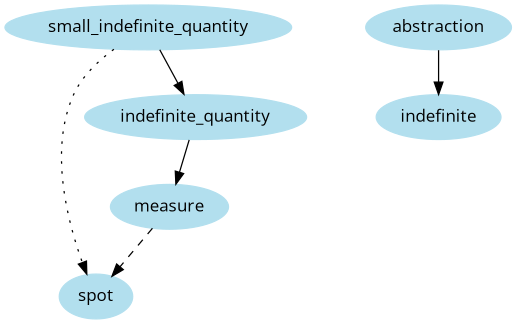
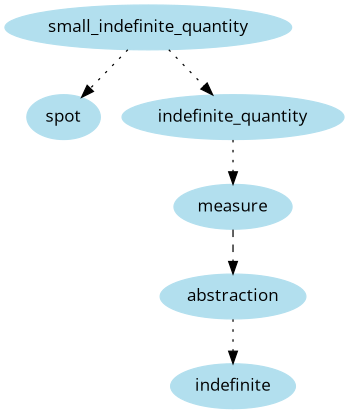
edge "small_indefinite_quantity" -> "indefinite_quantity": style solid -> dotted
edge "abstraction" -> "indefinite": style solid -> dotted
edge "indefinite_quantity" -> "measure": style solid -> dotted
edge "measure" -> "spot": now "measure" -> "abstraction"
